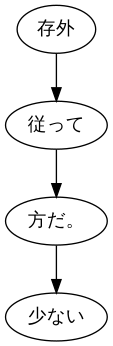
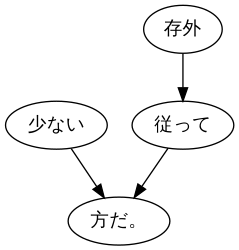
edge "方だ。" -> "少ない": reversed
